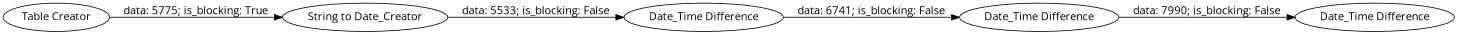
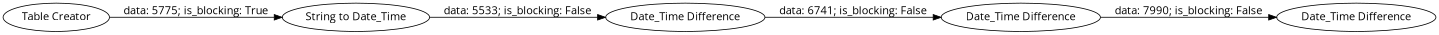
node "String to Date_Creator": label "String to Date_Creator" -> "String to Date_Time"
